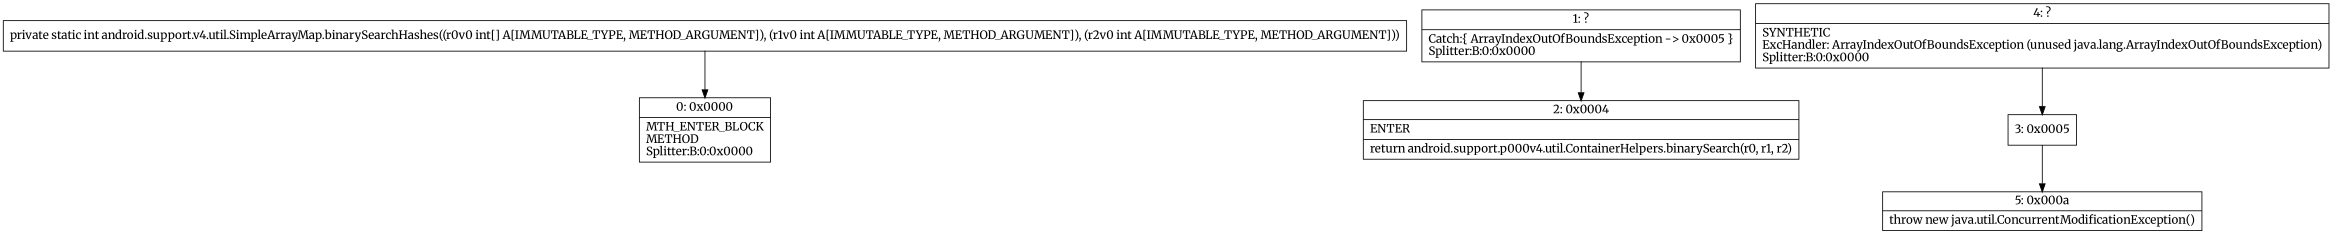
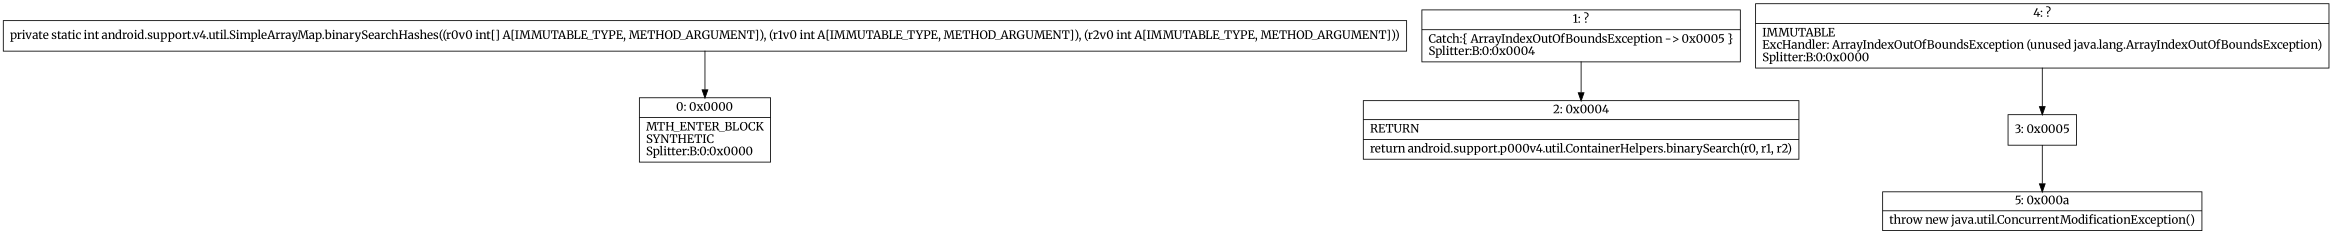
node "4: ?": text "SYNTHETIC" -> "IMMUTABLE"
node "1: ?": text "Splitter:B:0:0x0000" -> "Splitter:B:0:0x0004"
node "2: 0x0004": text "ENTER" -> "RETURN"
node "0: 0x0000": text "METHOD" -> "SYNTHETIC"
